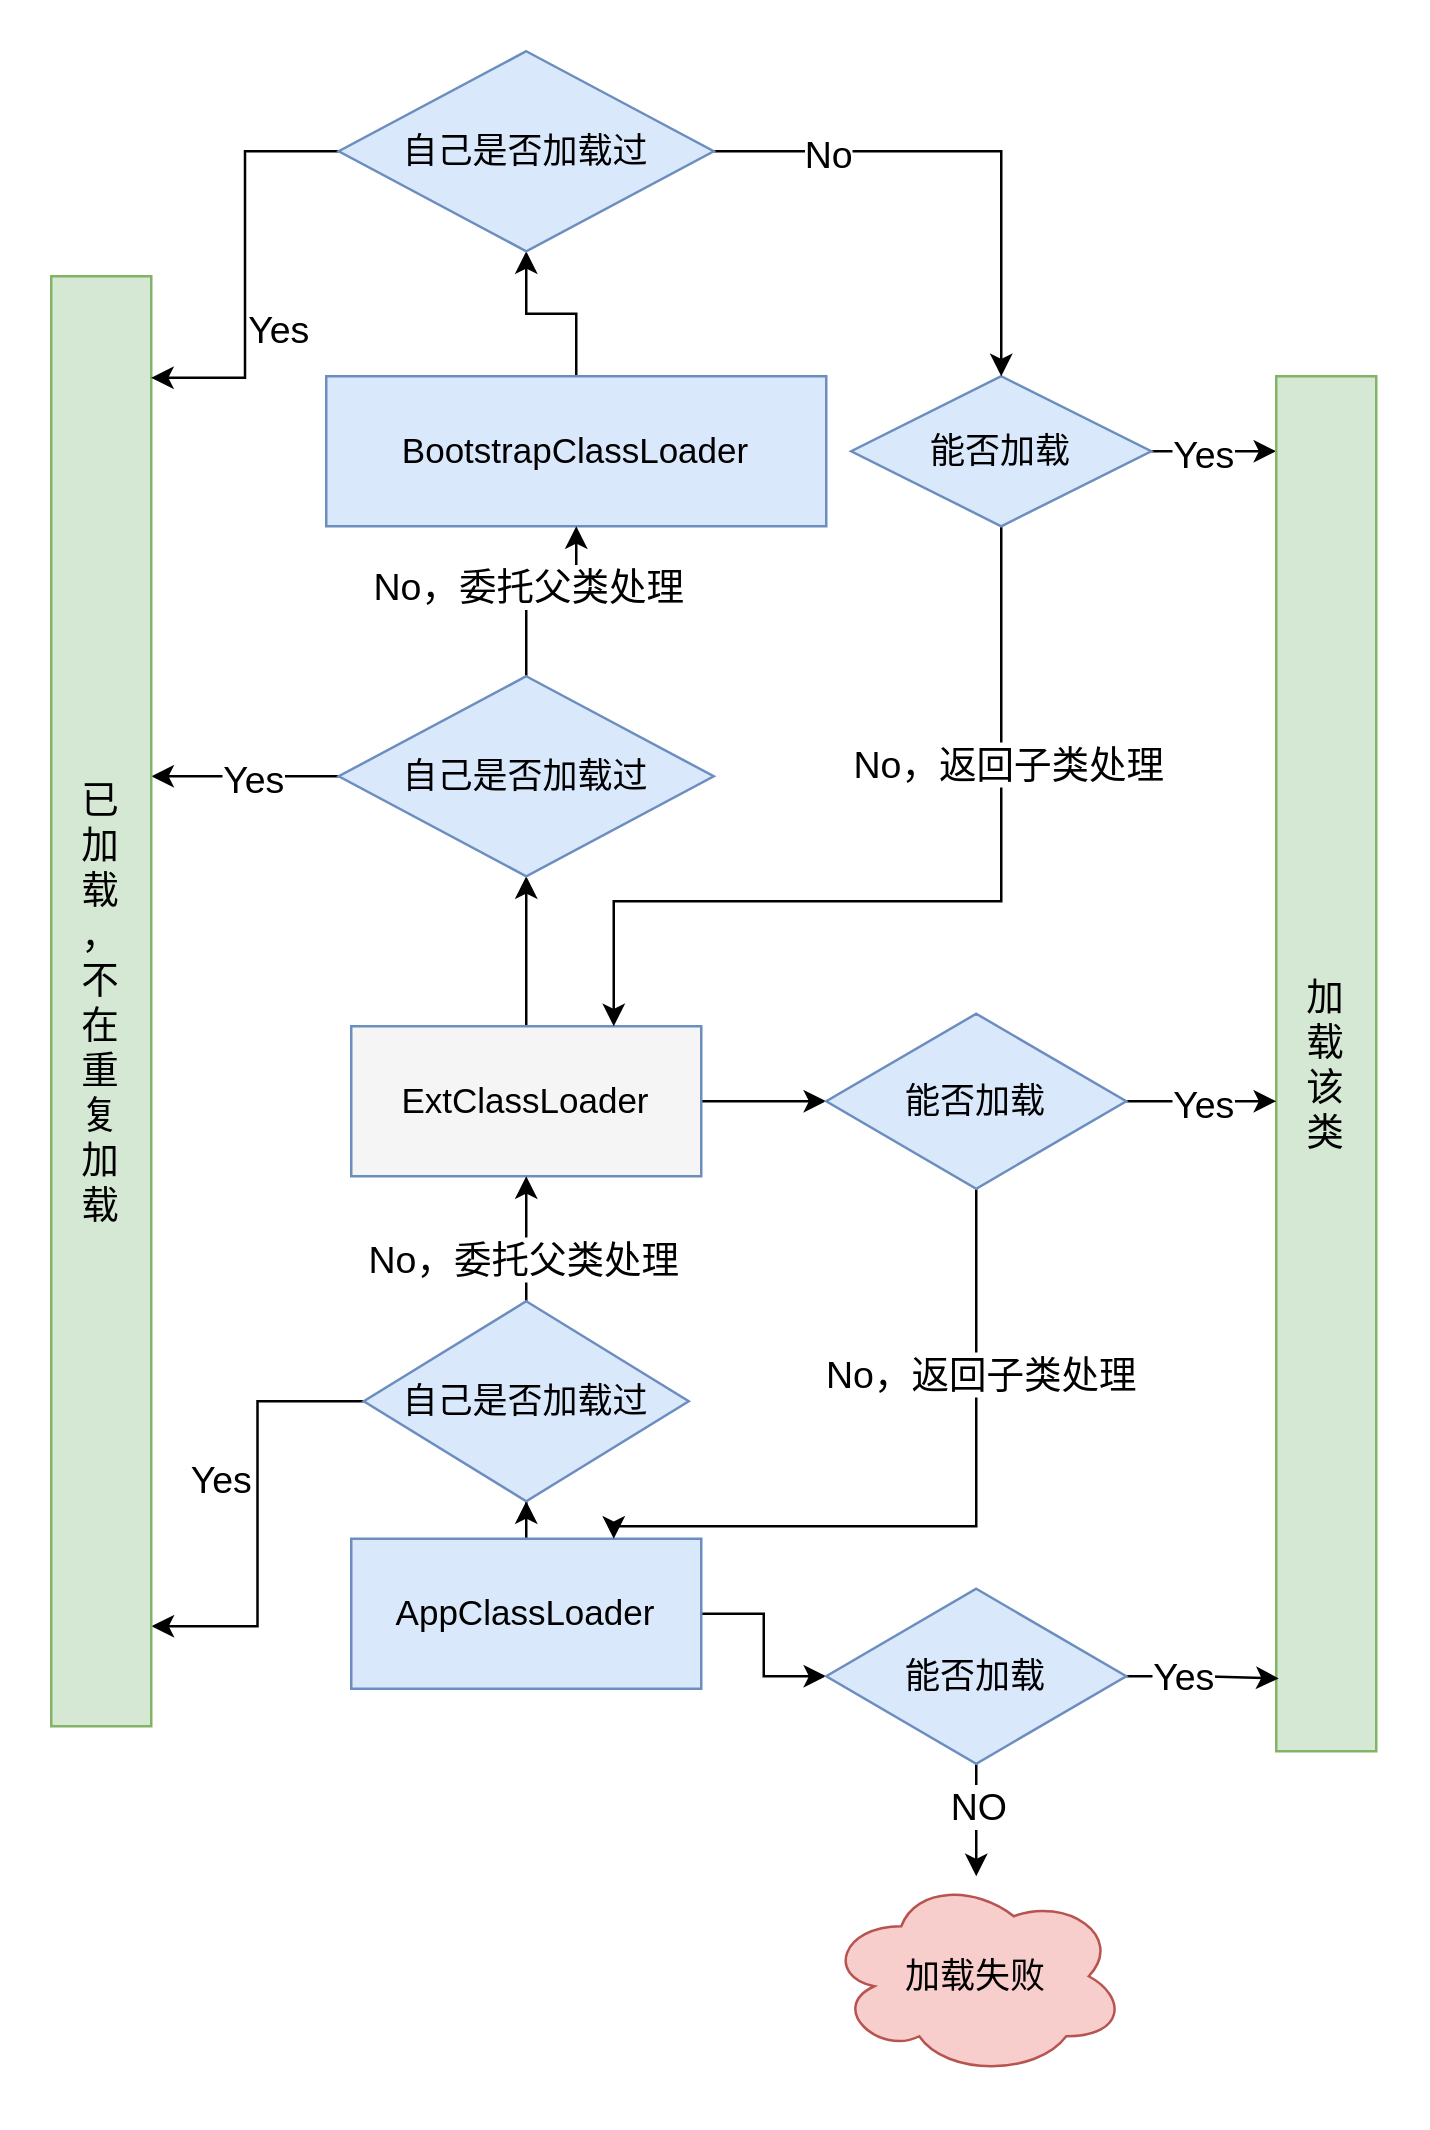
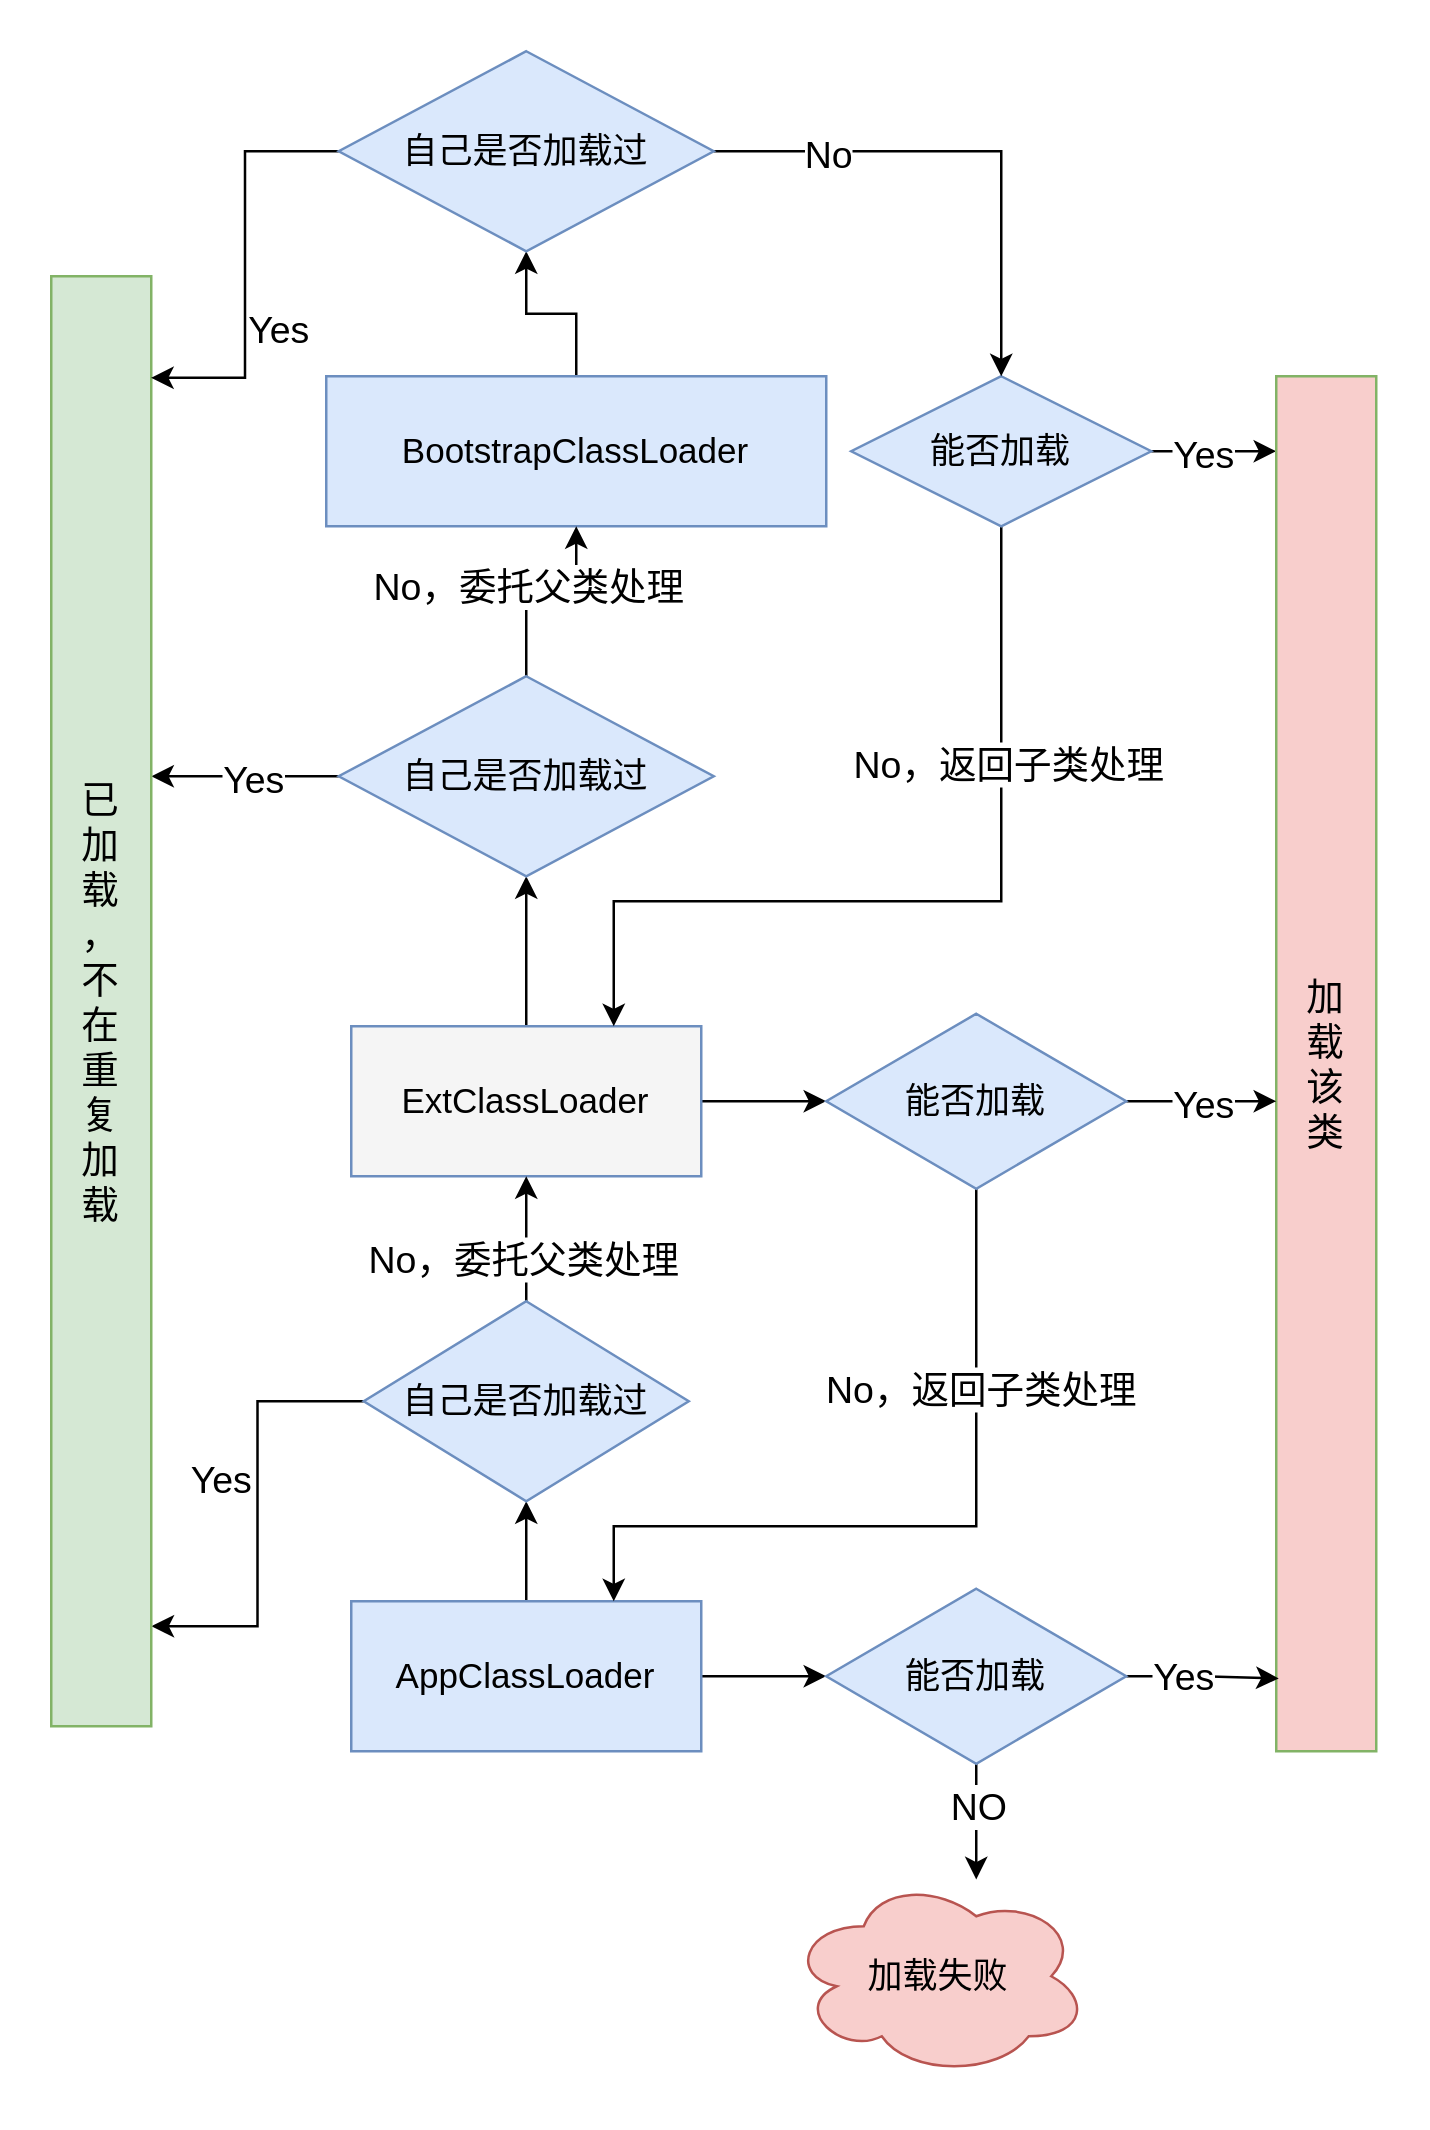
node "加 载 该 类": fillcolor #d5e8d4 -> #f8cecc
node "AppClassLoader": moved (526, 1614) -> (526, 1676)
node "加载失败": moved (976, 1976) -> (939, 1976)
